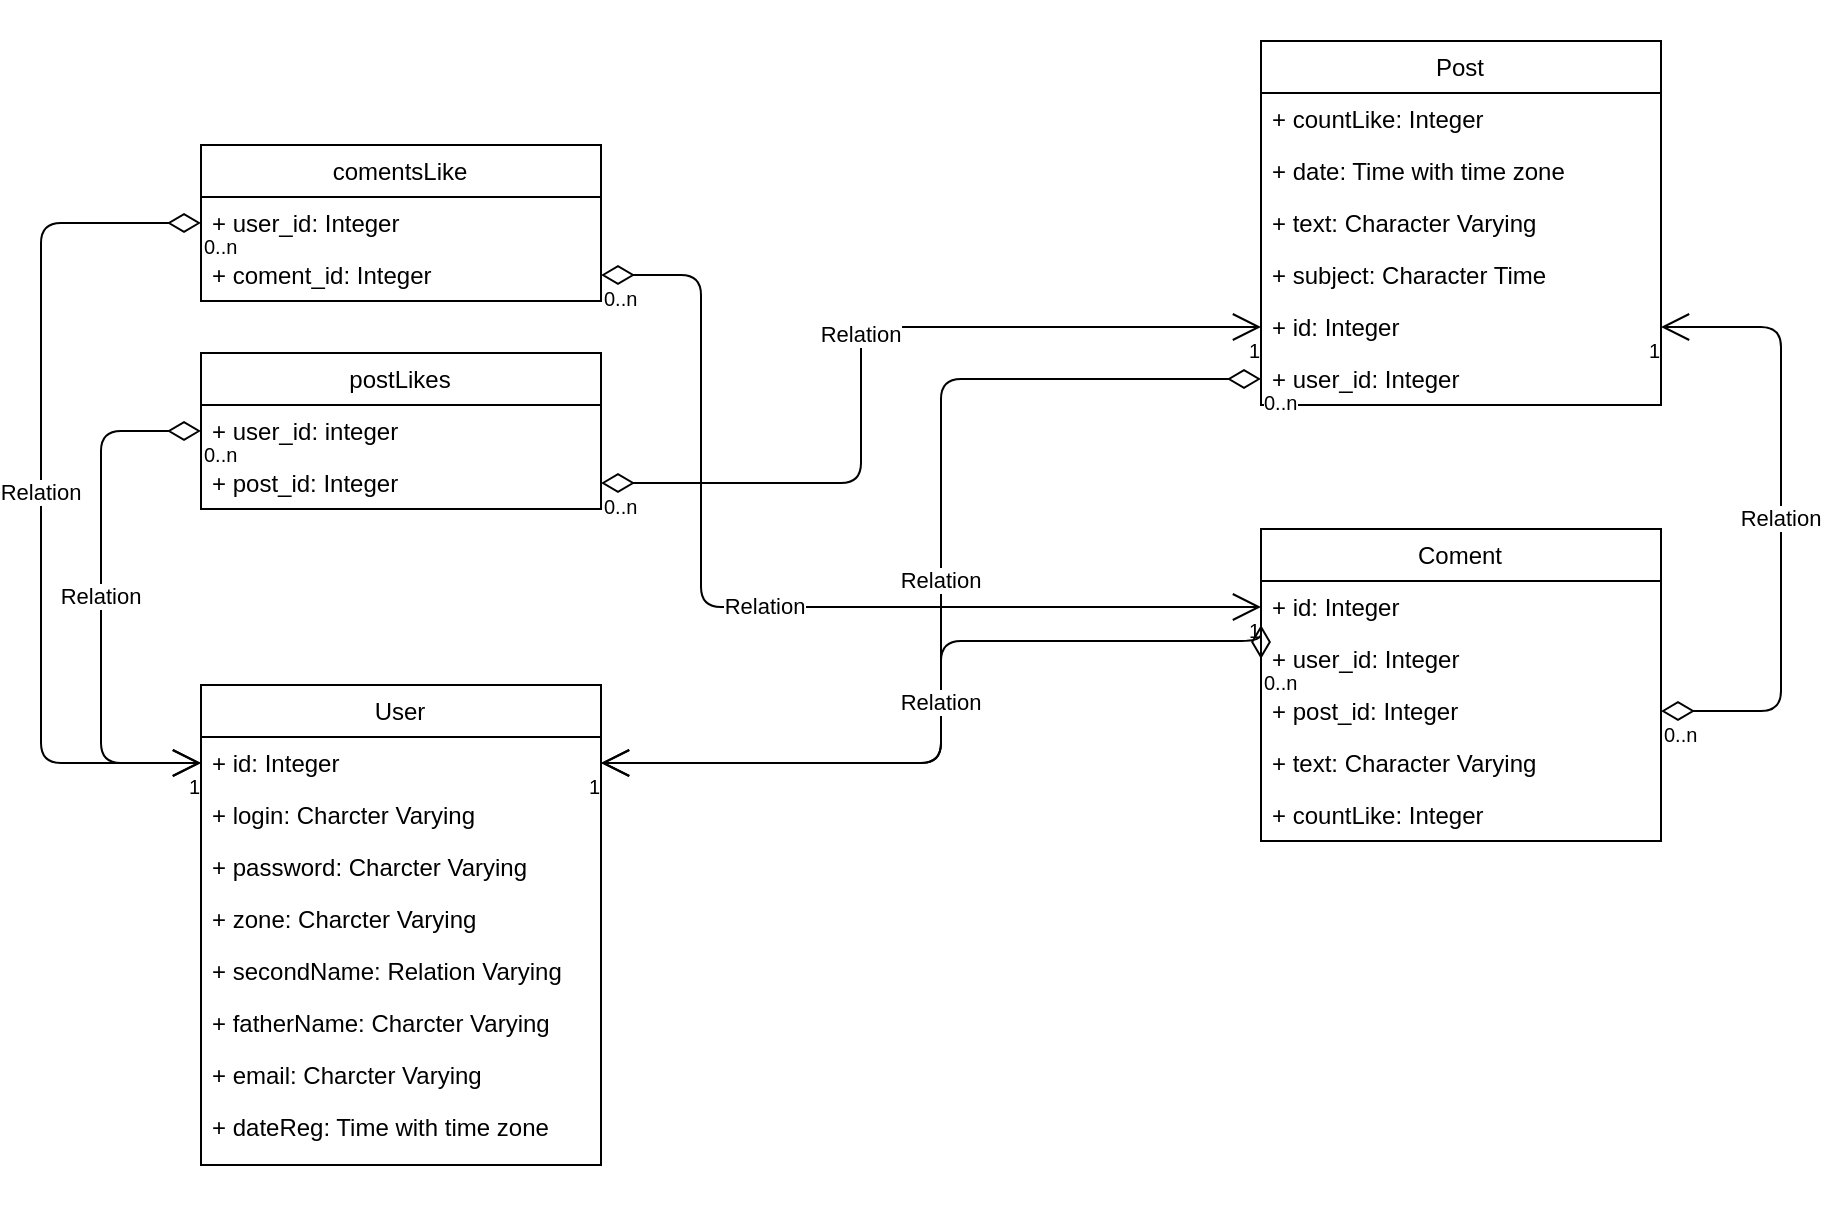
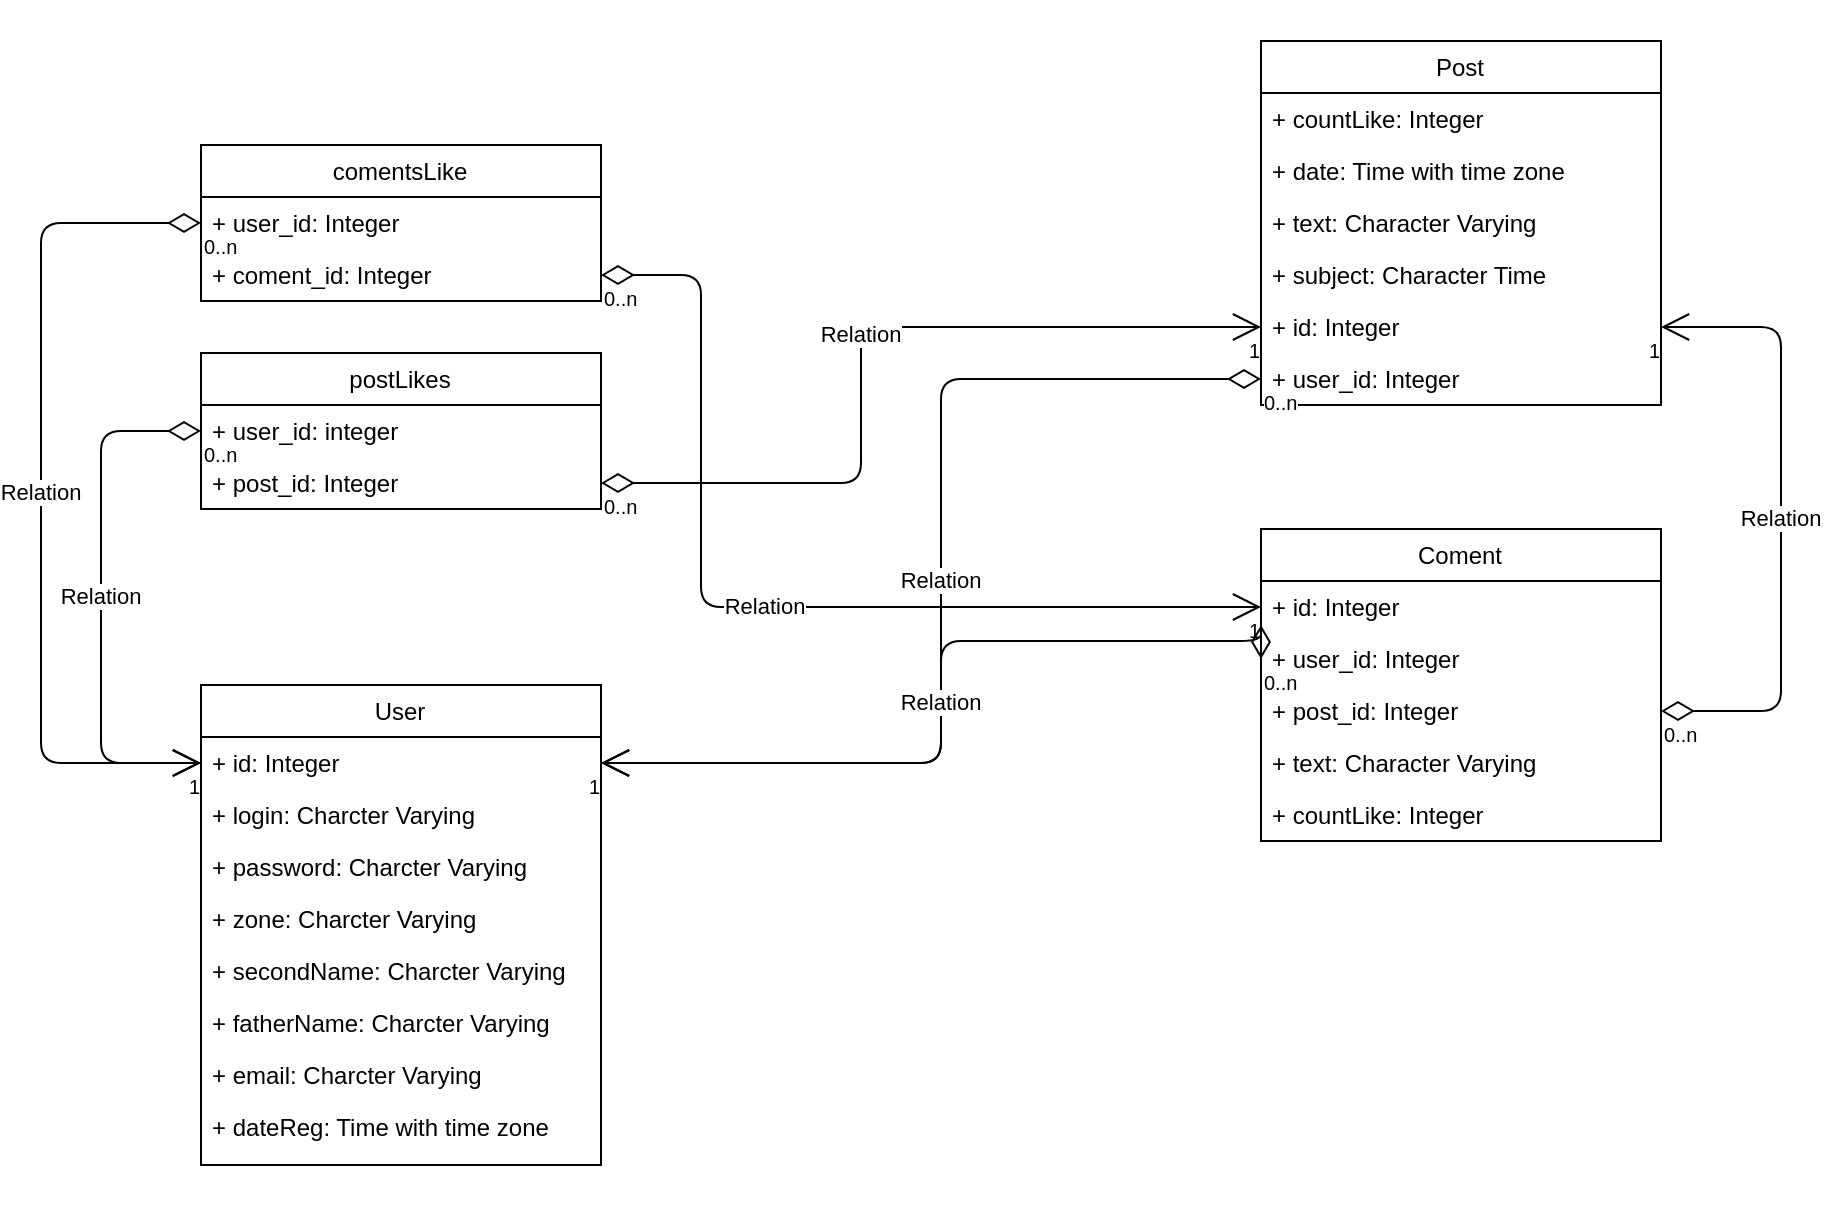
node "+ secondName: Relation Varying": label "+ secondName: Relation Varying" -> "+ secondName: Charcter Varying"
